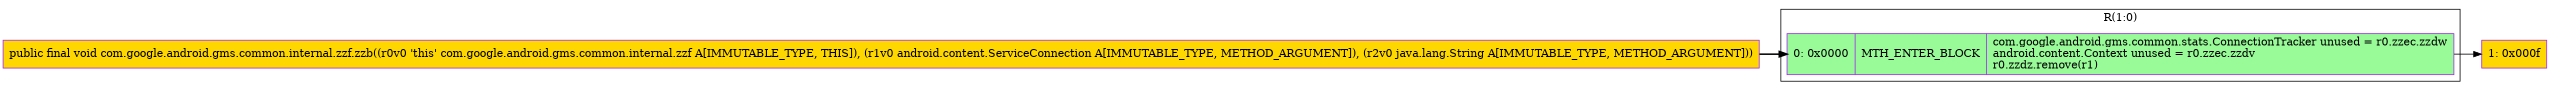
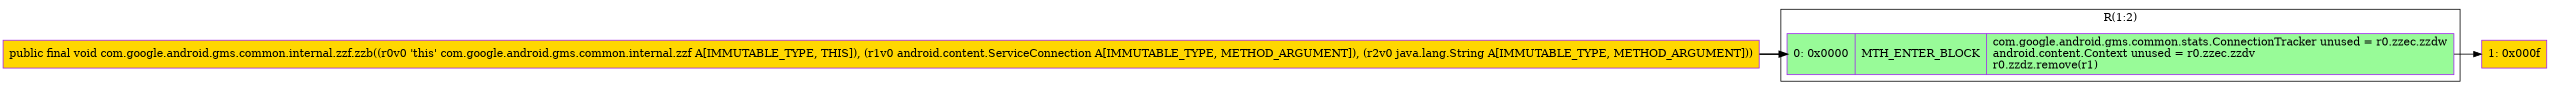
cluster "R(1:0)": label "R(1:0)" -> "R(1:2)"
